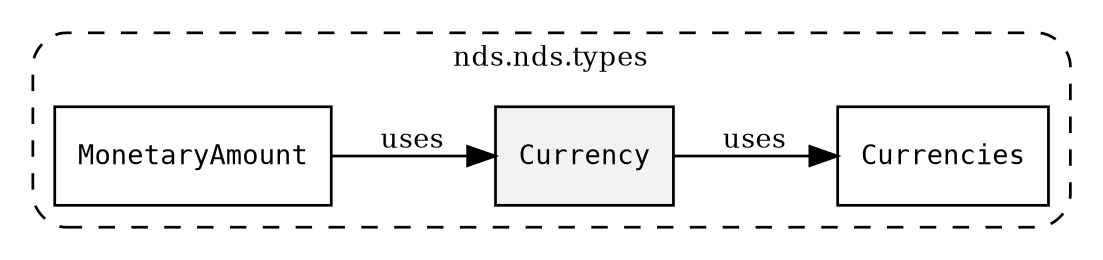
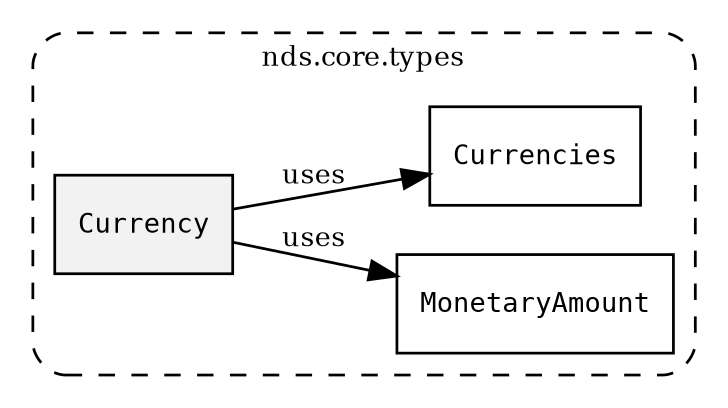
cluster "nds.nds.types": label "nds.nds.types" -> "nds.core.types"
edge "MonetaryAmount" -> "Currency": reversed
